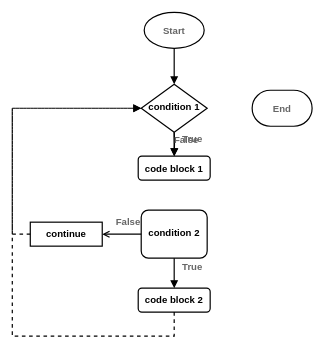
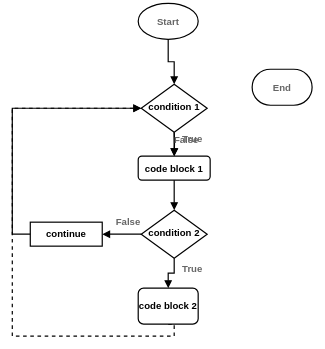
node "Start": moved (174, 30) -> (168, 21)
node "End": moved (282, 108) -> (282, 87)
edge "code block 1" -> "condition 2": added
edge "continue" -> "condition 1": style dashed -> solid
edge "condition 2" -> "continue": arrowhead open -> block
node "condition 2": shape rounded rectangle -> diamond
node "code block 2": size 72x24 -> 60x36
